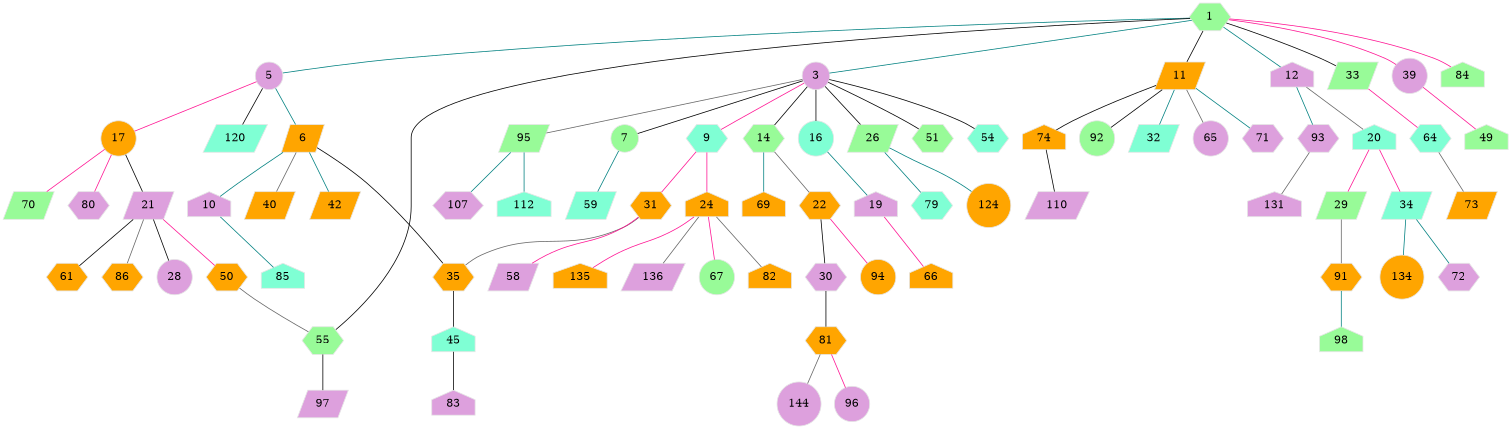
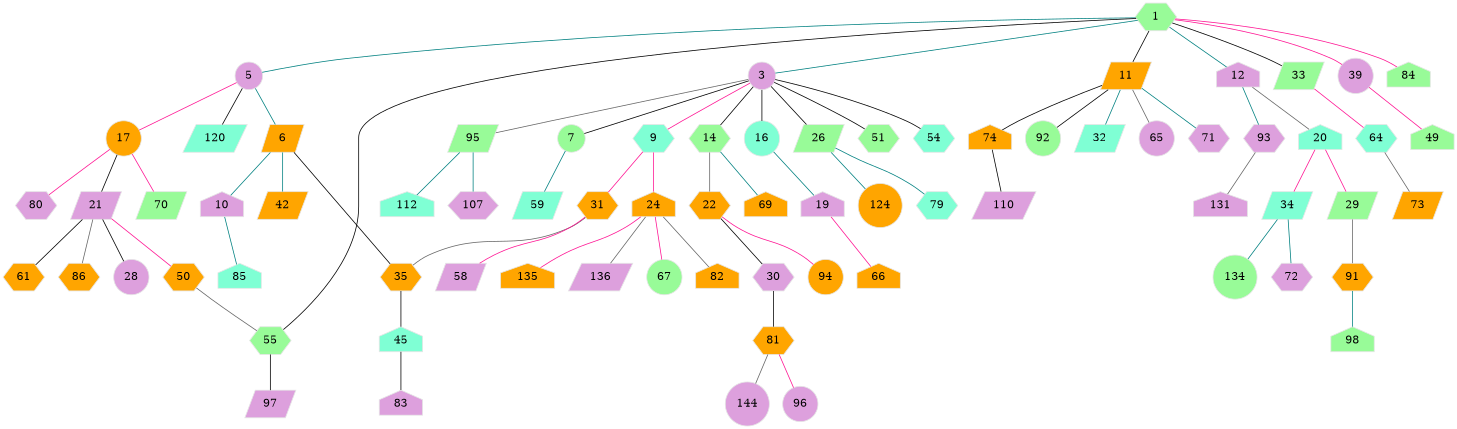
node "40": removed
node "134": fillcolor orange -> palegreen
